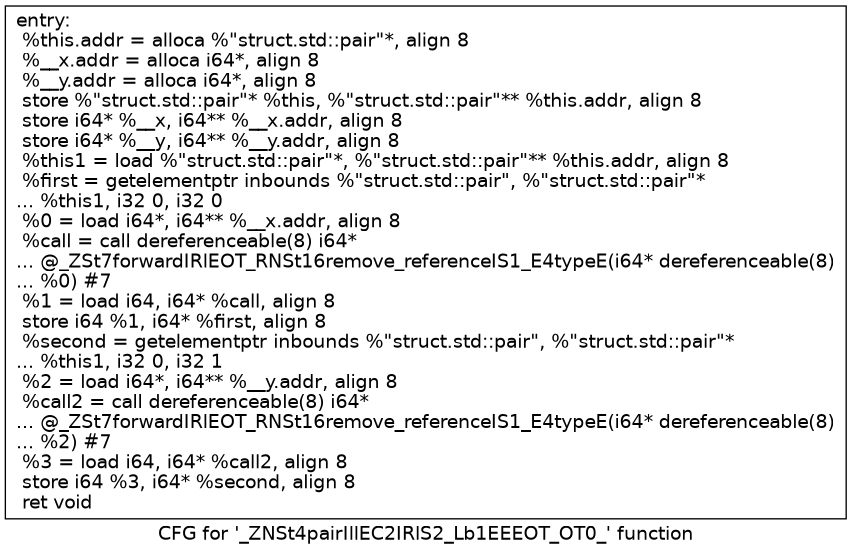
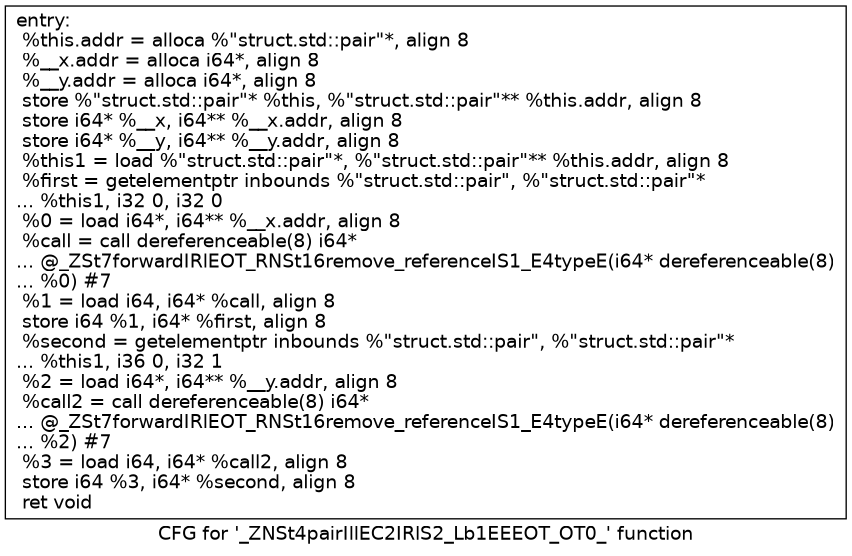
node "entry:": text "... %this1, i32 0, i32 1" -> "... %this1, i36 0, i32 1"
